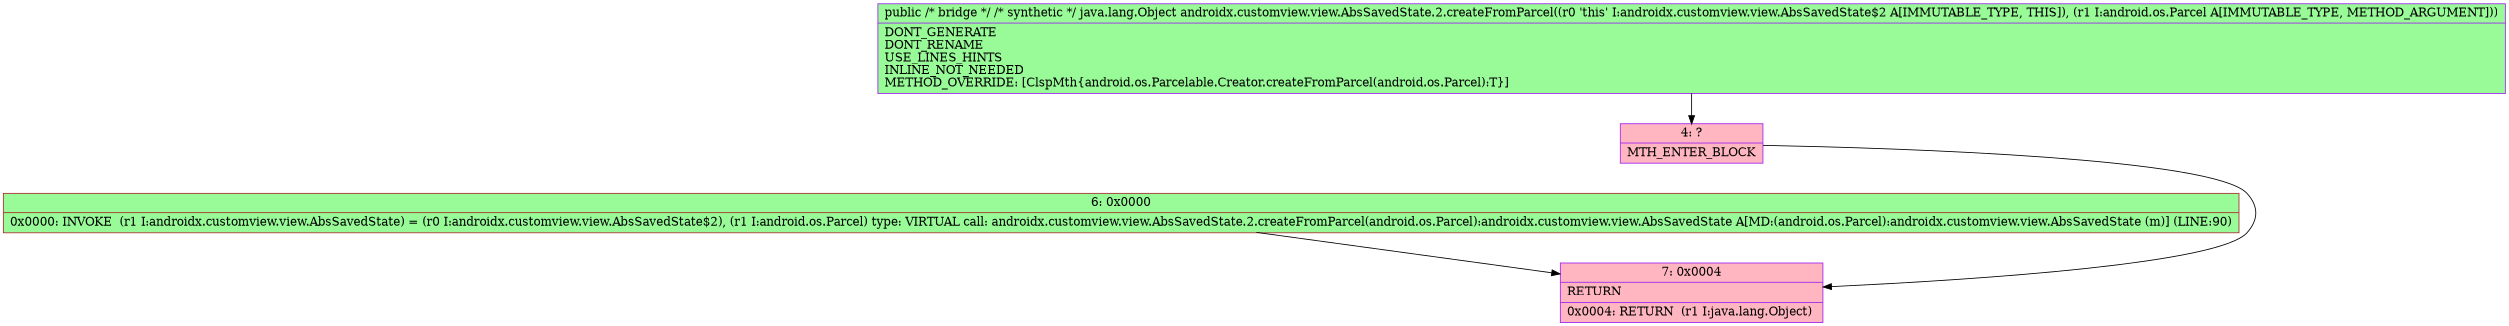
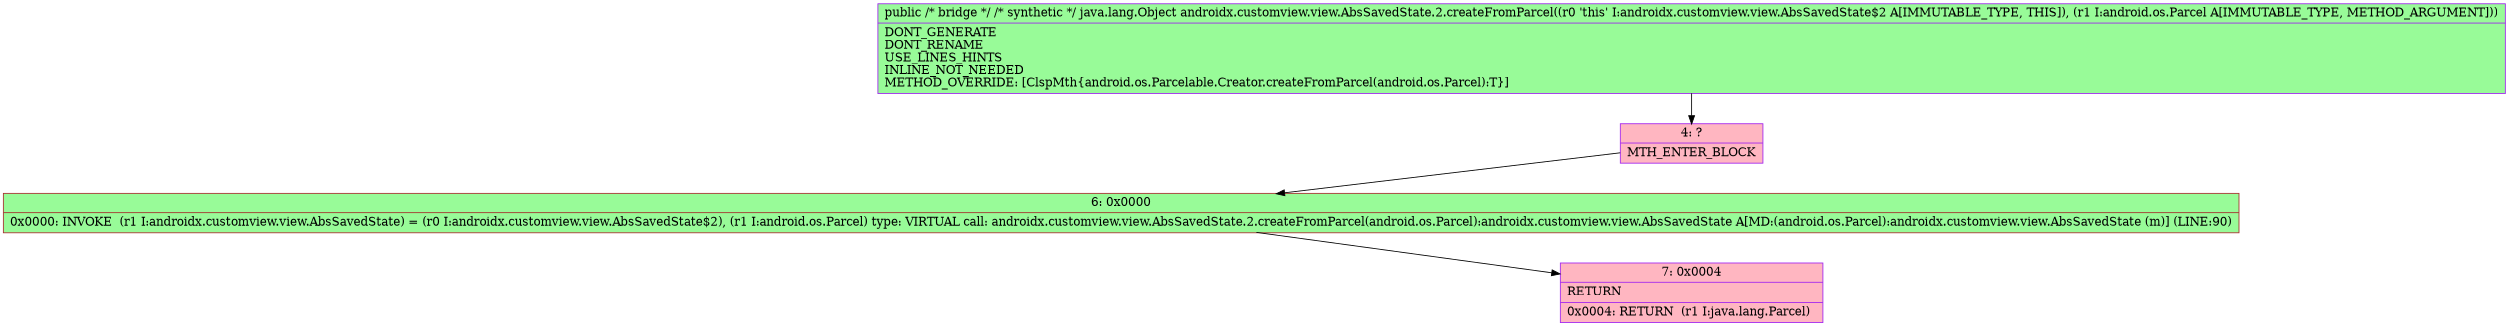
edge "4: ?" -> "7: 0x0004": now "4: ?" -> "6: 0x0000"
node "7: 0x0004": text "0x0004: RETURN  (r1 I:java.lang.Object)" -> "0x0004: RETURN  (r1 I:java.lang.Parcel)"
